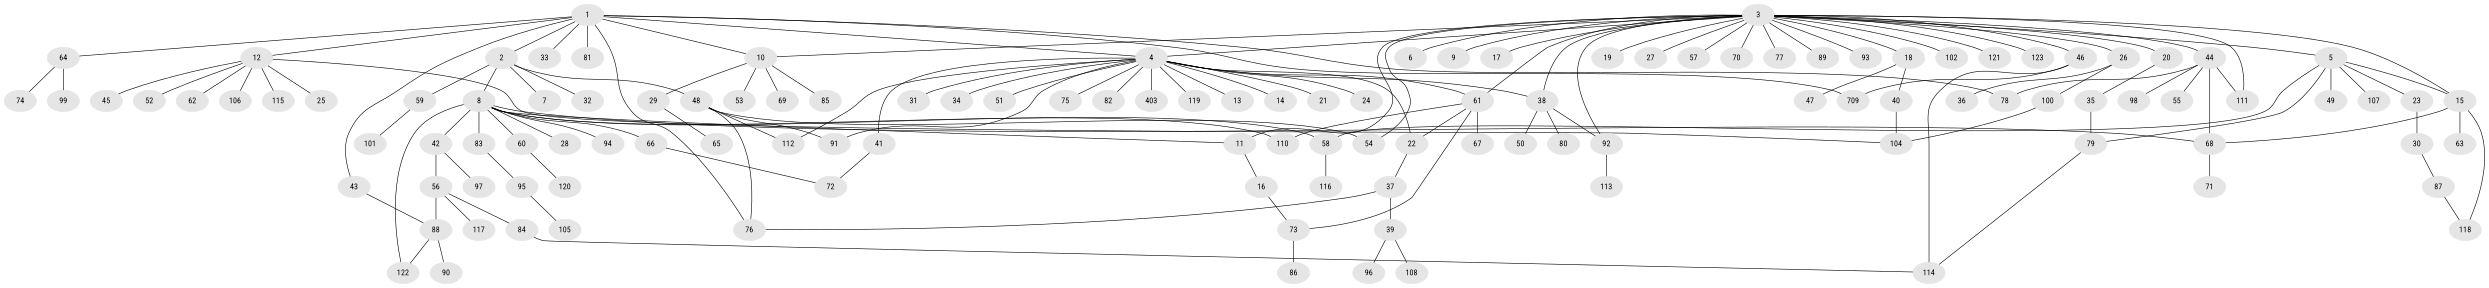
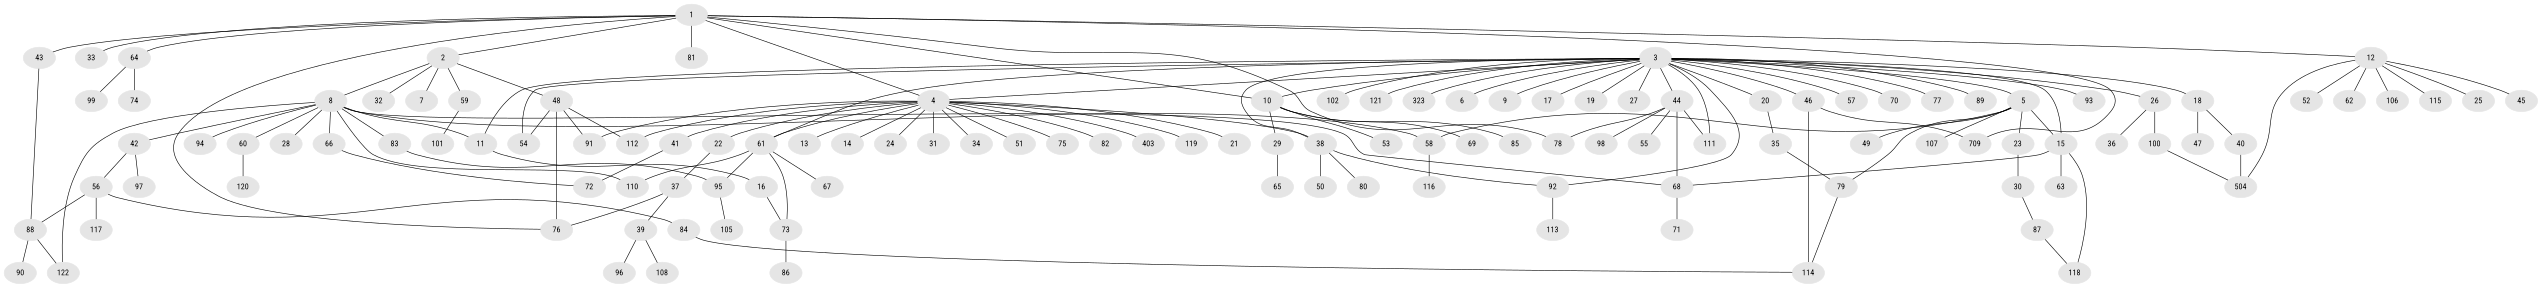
node "123": label "123" -> "323"
edge "61" -- "22": now "61" -- "95"
node "104": label "104" -> "504"
